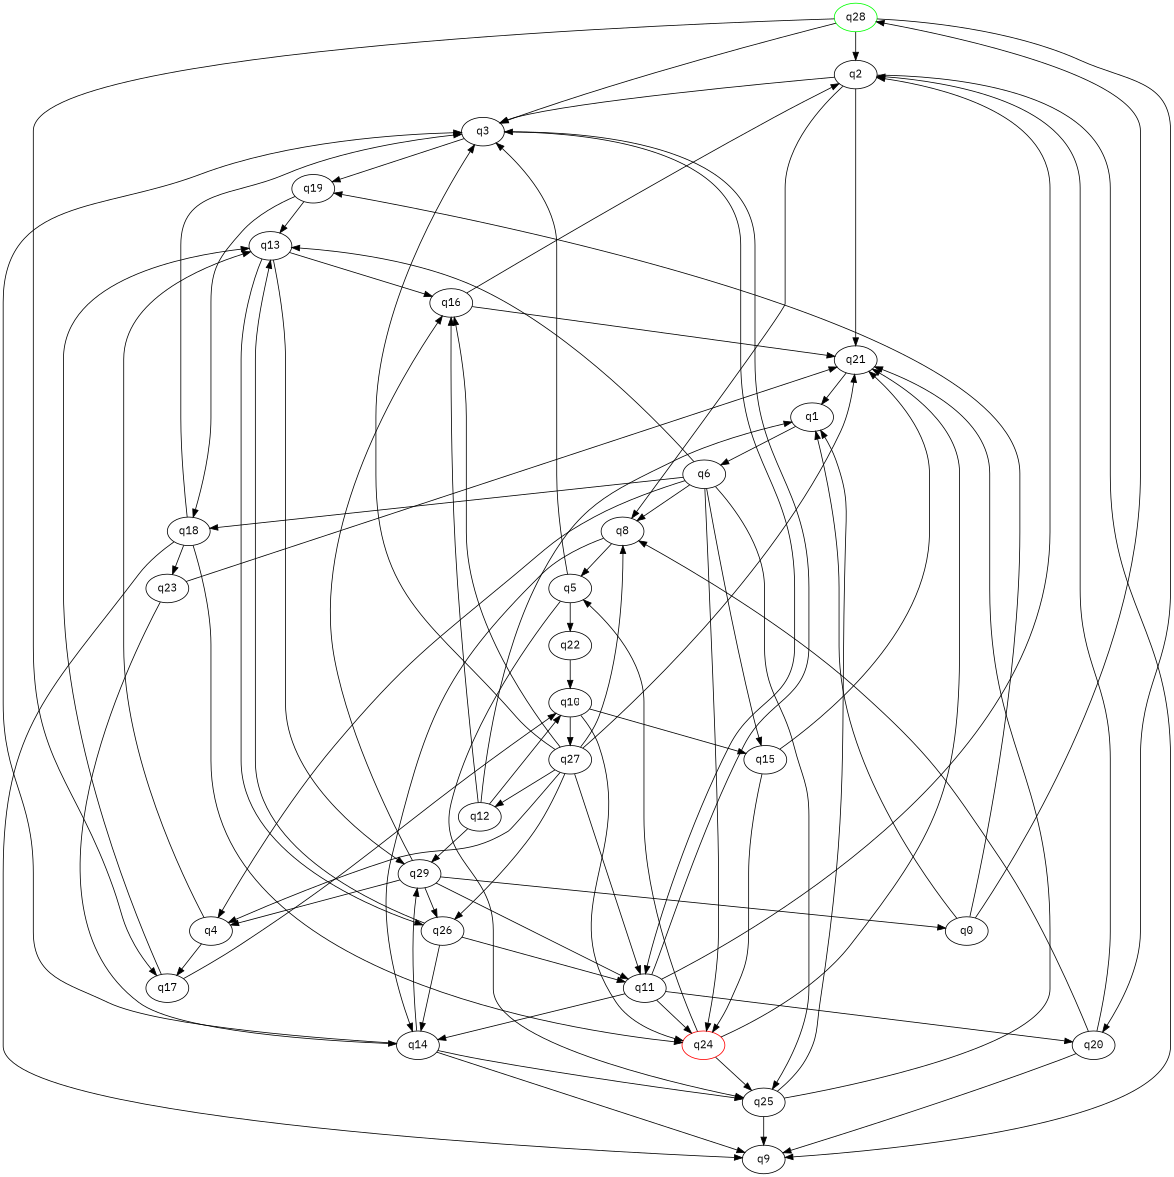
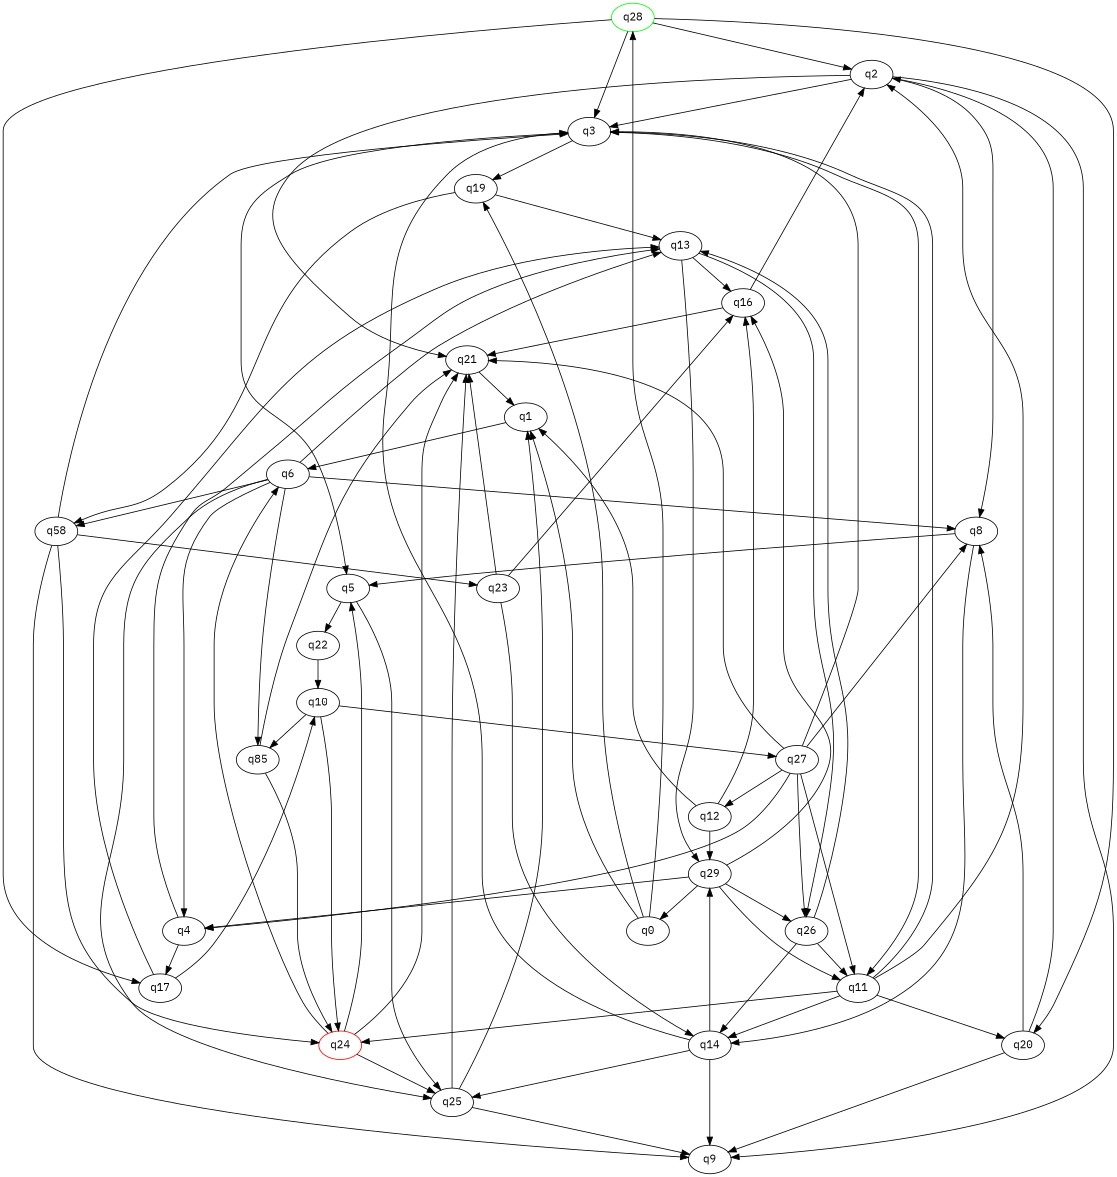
edge "q5" -> "q3": reversed
node "q18": label "q18" -> "q58"
edge "q27" -> "q16": now "q23" -> "q16"
edge "q6" -> "q24": reversed
node "q15": label "q15" -> "q85"
edge "q12" -> "q10": removed
